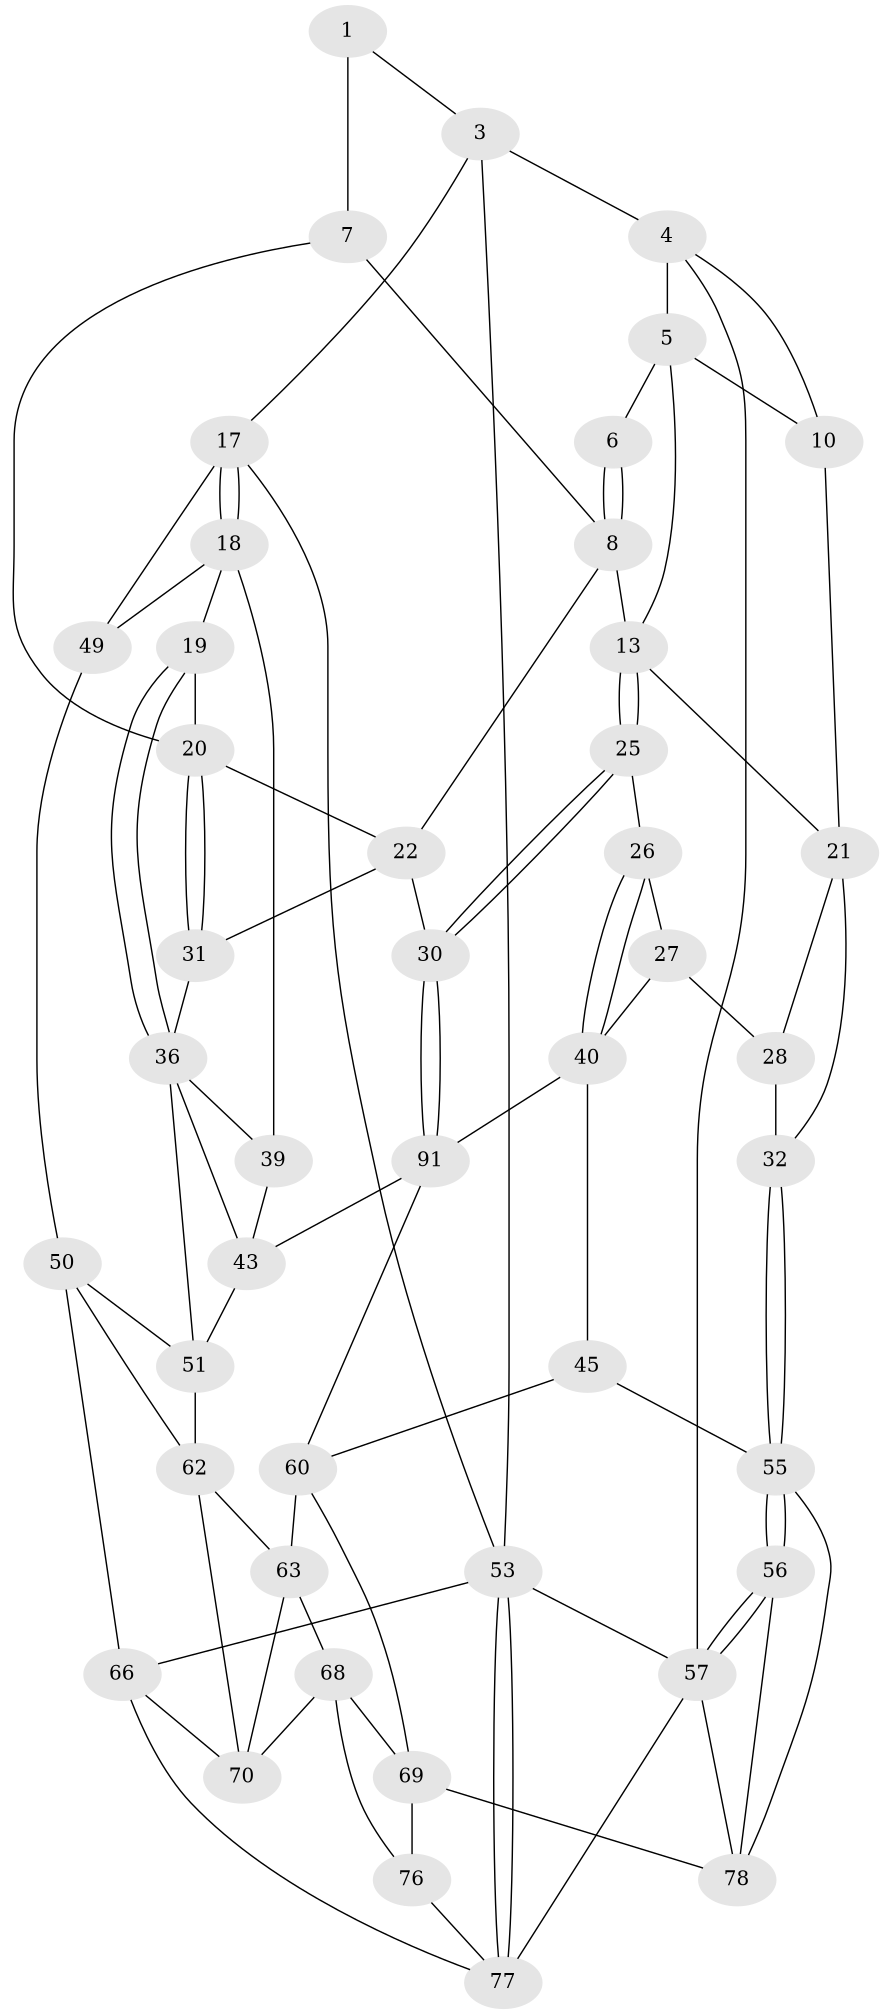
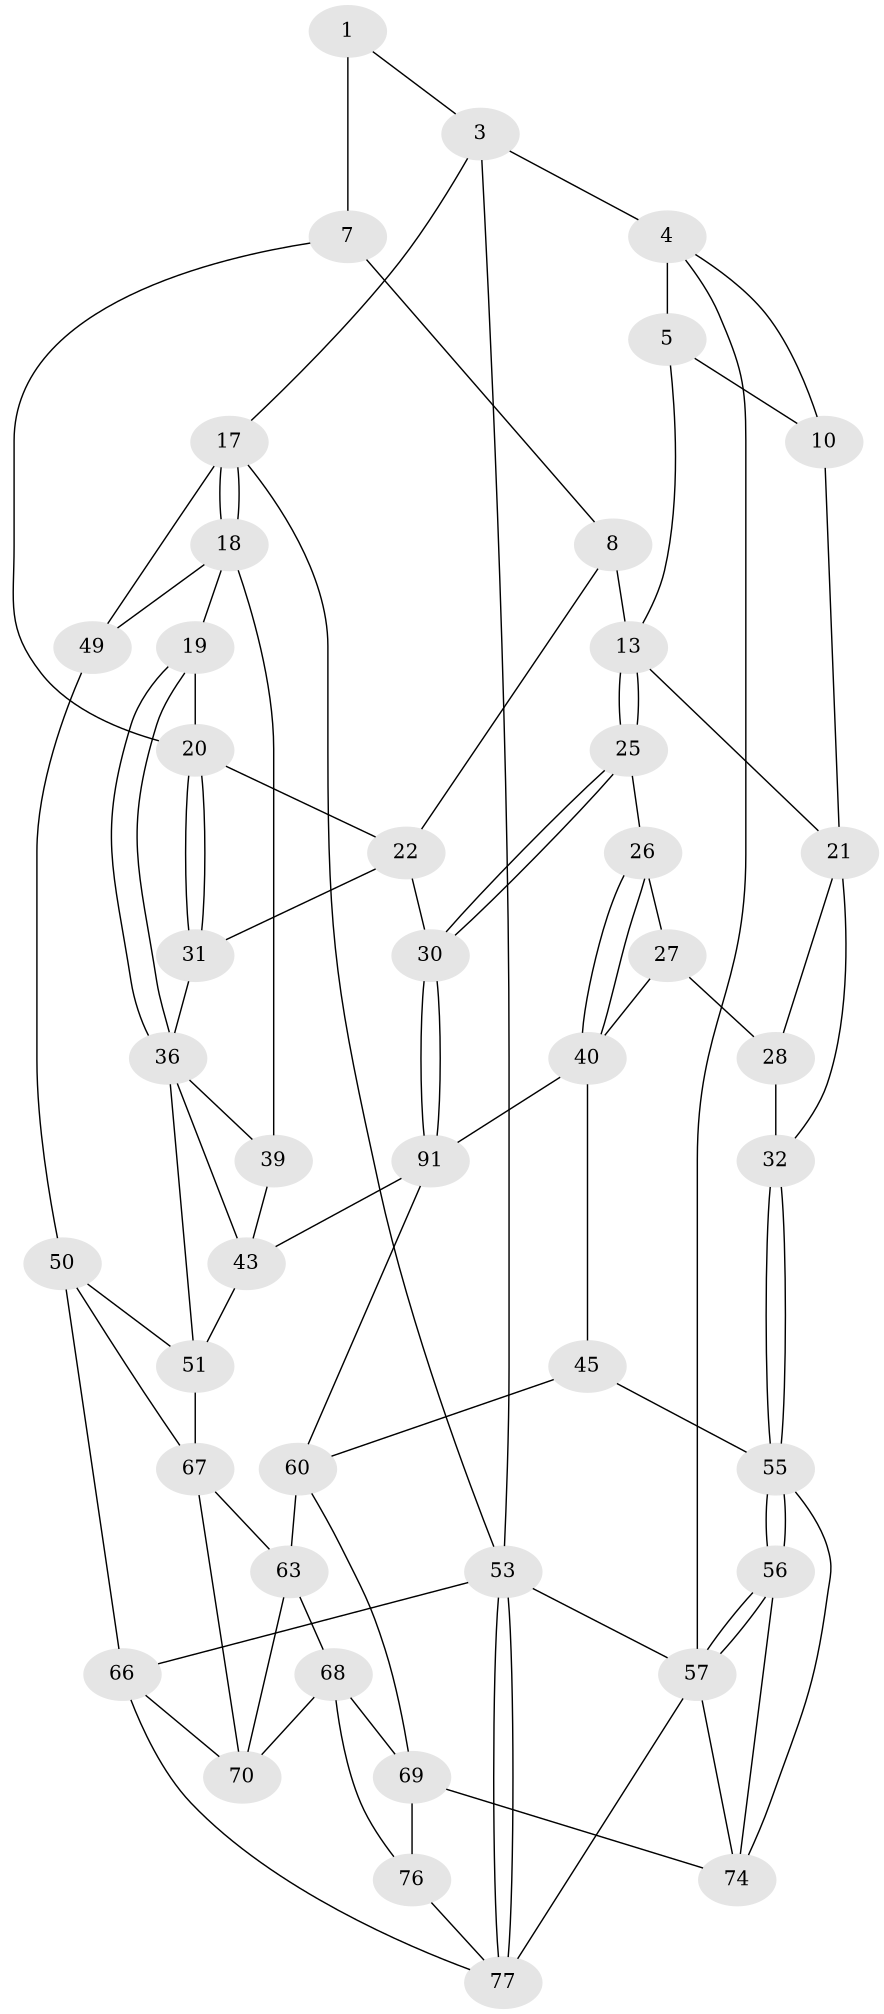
node "6": removed
node "62": label "62" -> "67"
node "78": label "78" -> "74"
